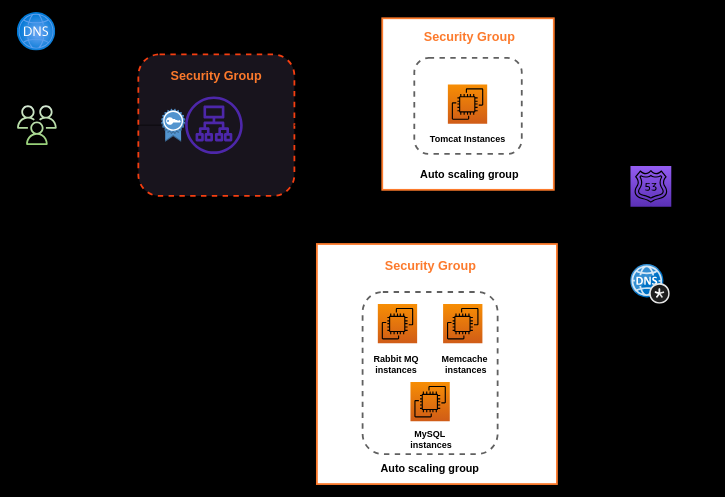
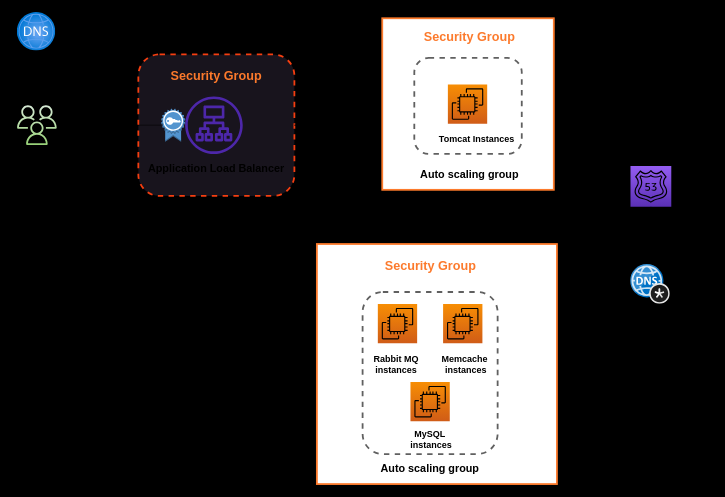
node "Tomcat Instances": moved (468, 139) -> (477, 139)
node "Application Load Balancer": added
